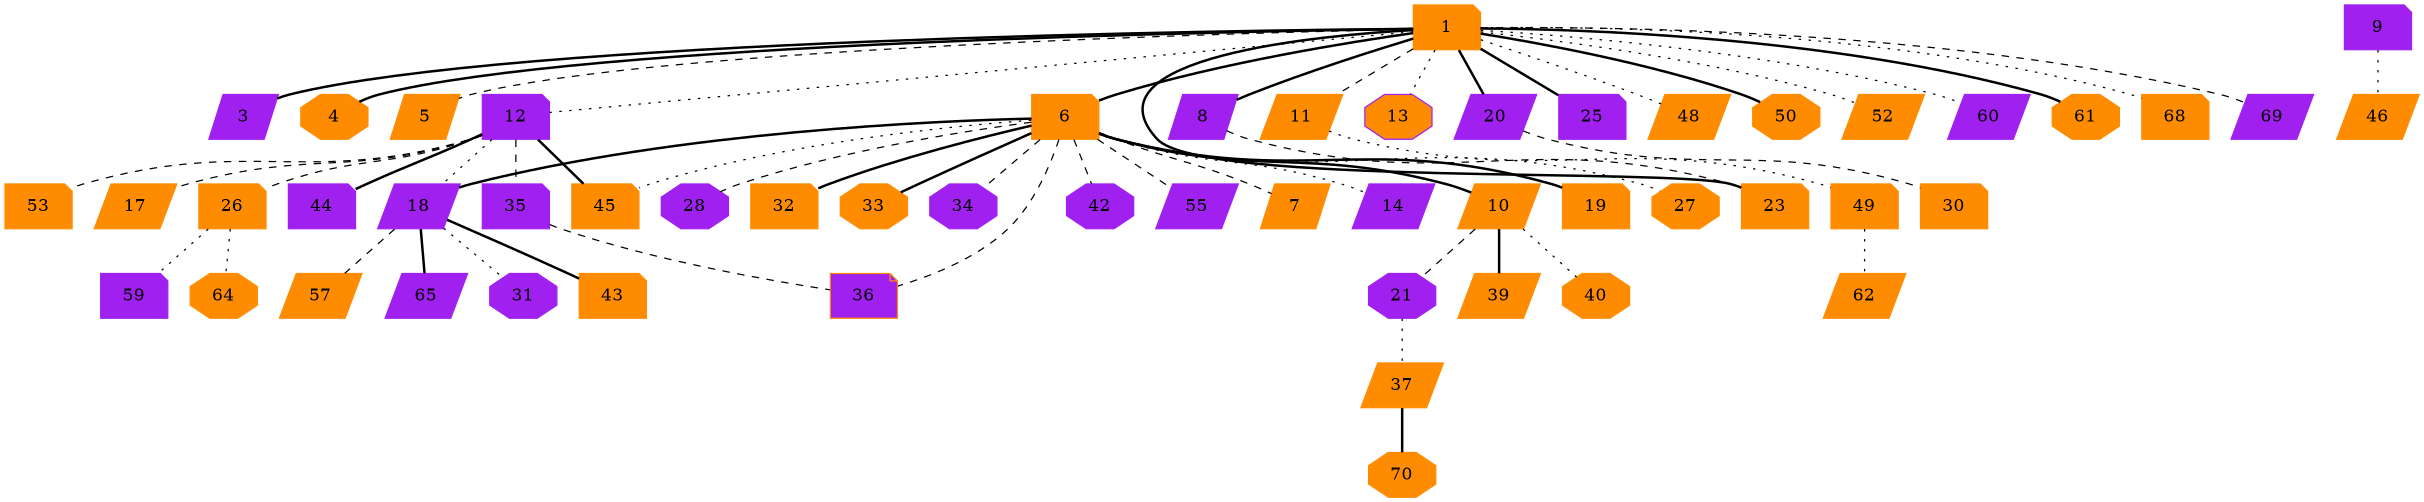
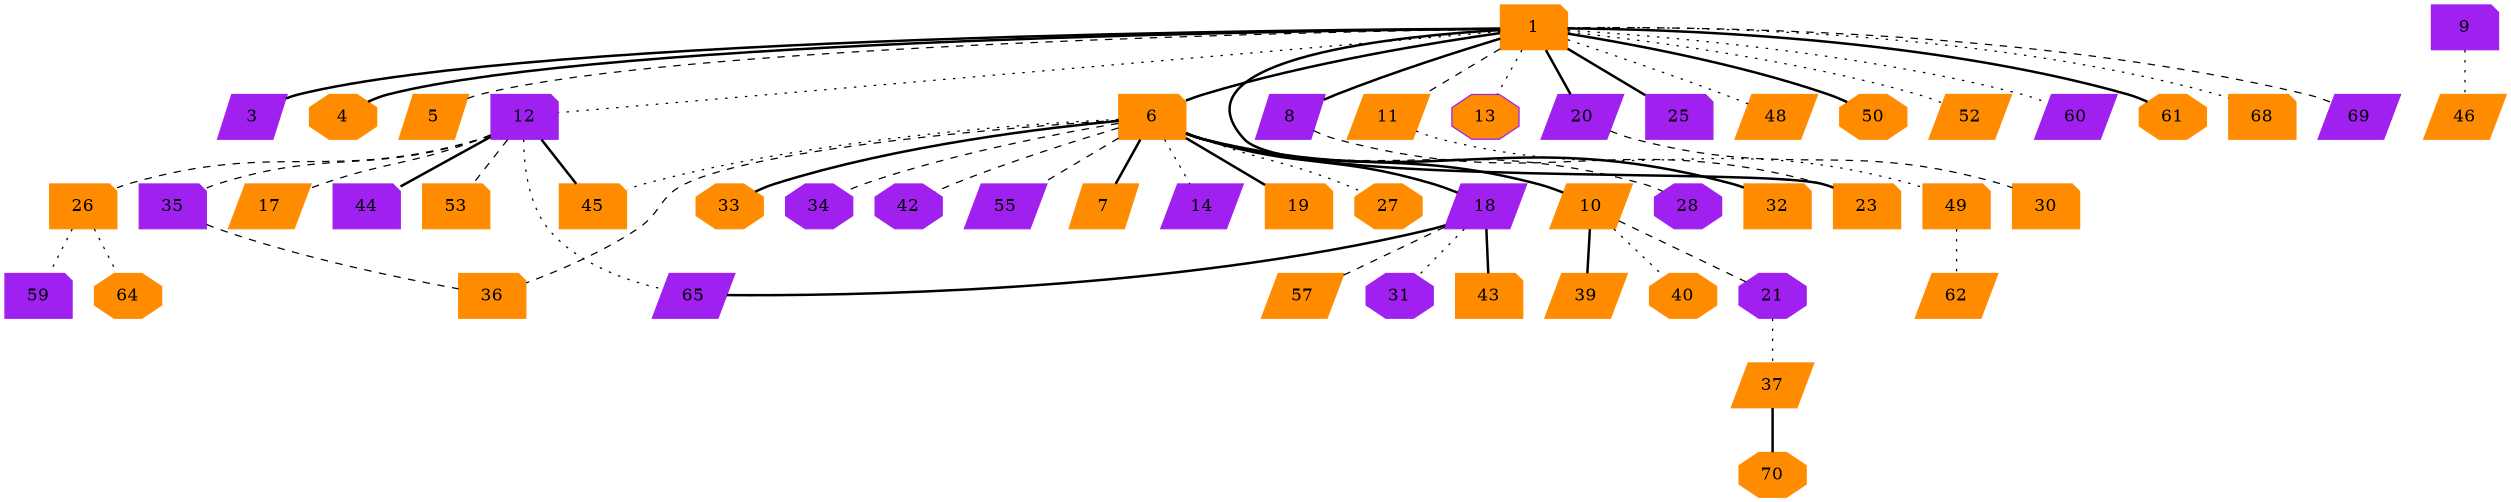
edge "12" -- "18": now "12" -- "65"
edge "6" -- "7": style dashed -> bold
node "36": fillcolor purple -> darkorange
